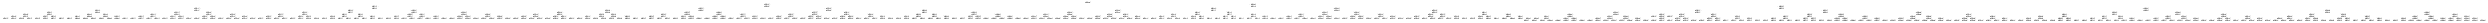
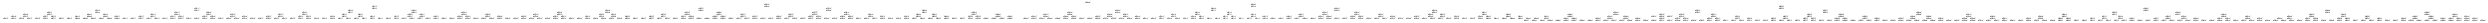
node "Node{data=[4558, 4558]}": removed
